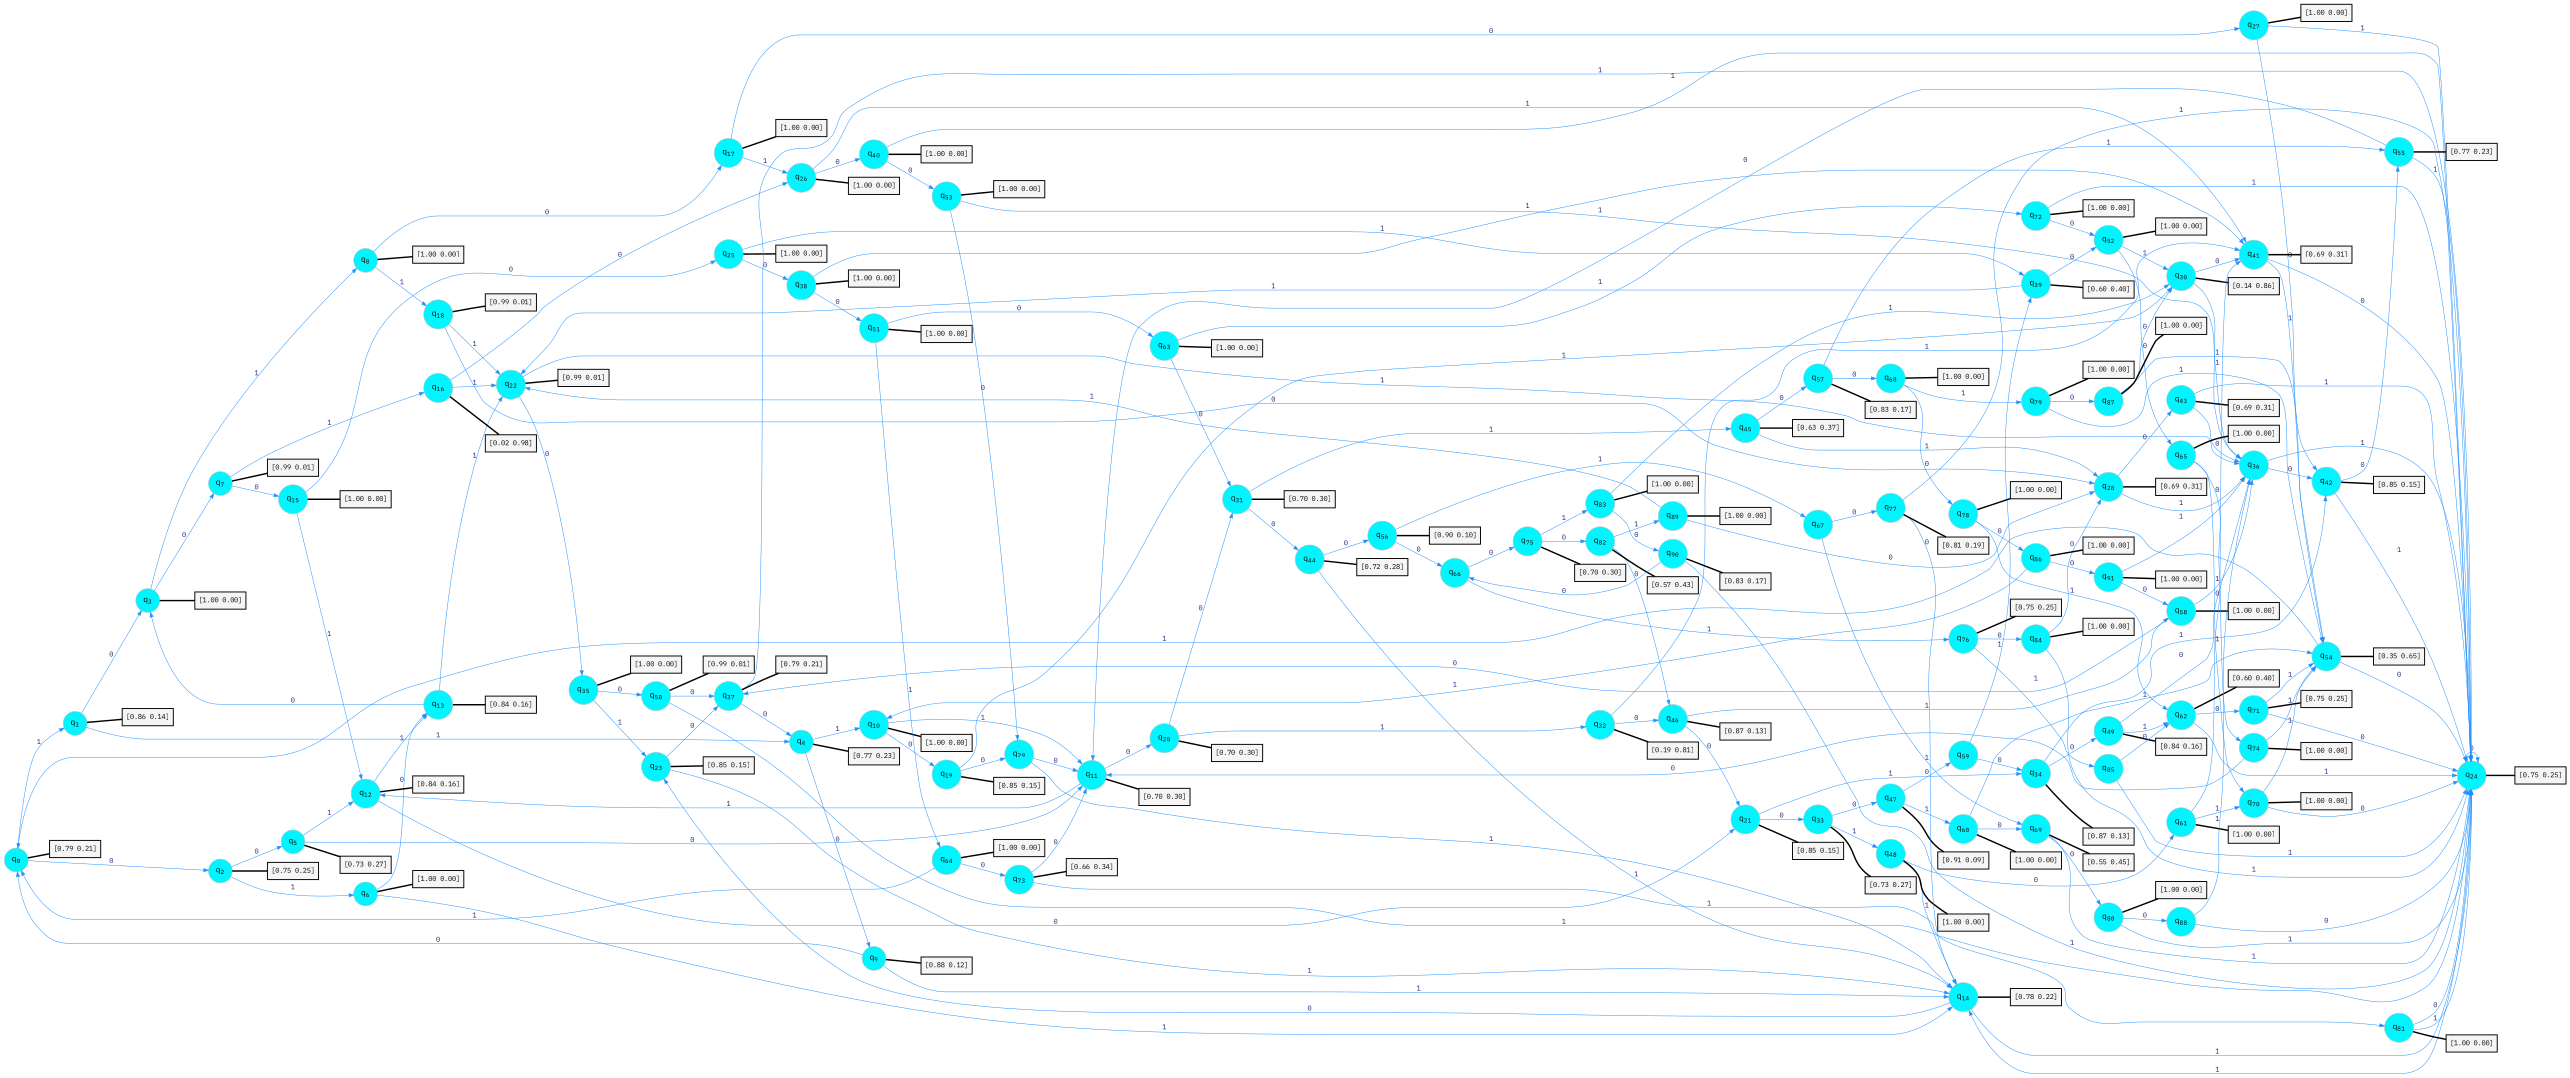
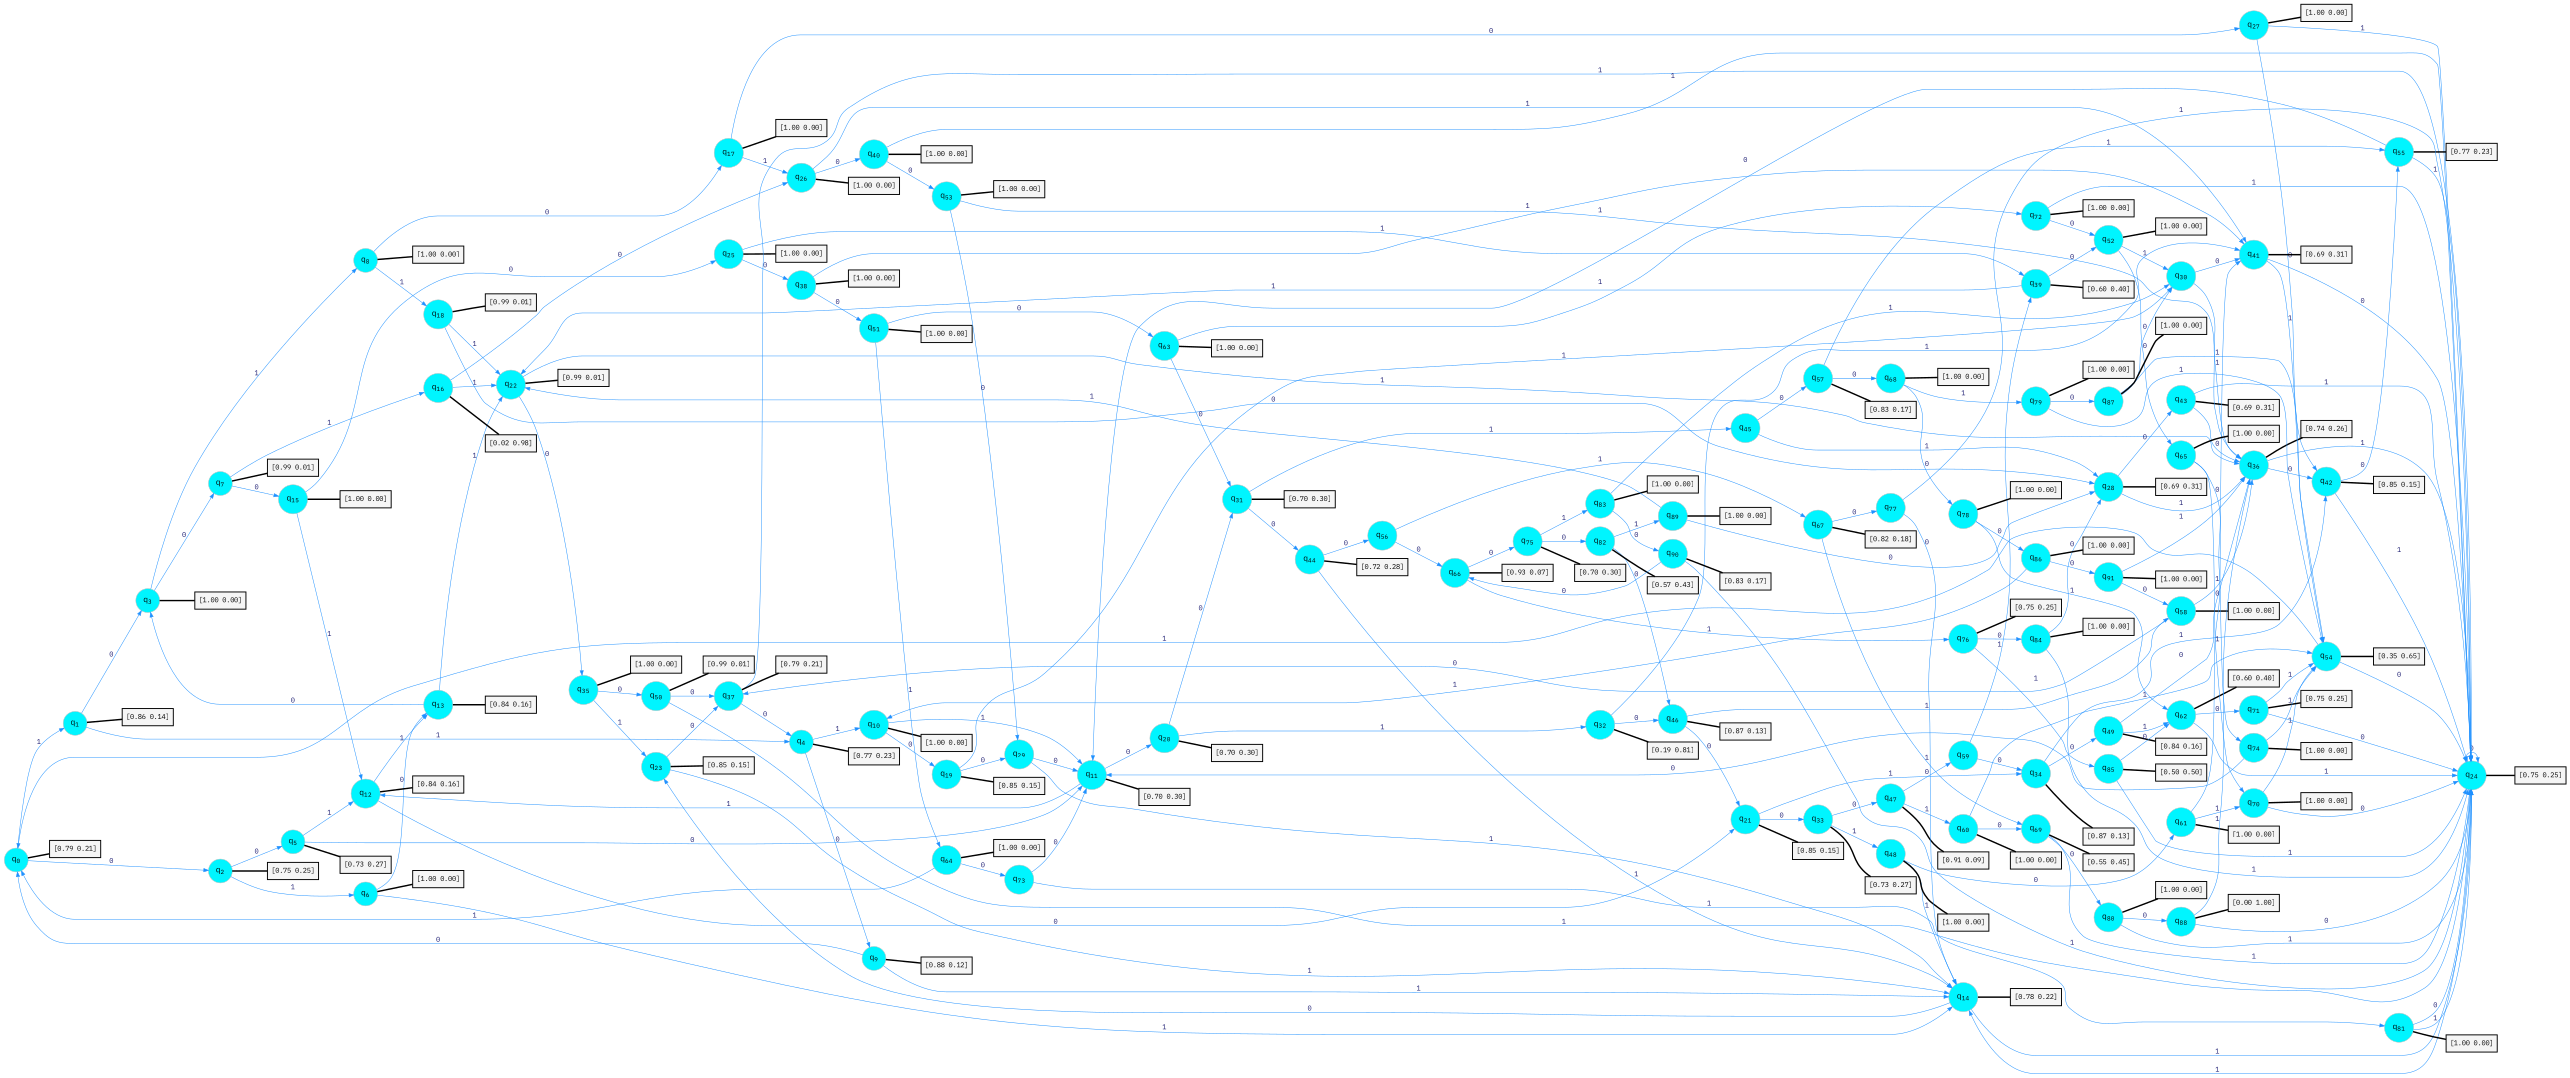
node "[0.14 0.86]": removed
node "[0.63 0.37]": removed
node "[0.74 0.26]": added
node "[0.90 0.10]": removed
node "[0.82 0.18]": added
node "[0.81 0.19]": removed
node "[0.93 0.07]": added
node "[0.50 0.50]": added
node "[0.66 0.34]": removed
node "[0.00 1.00]": added
